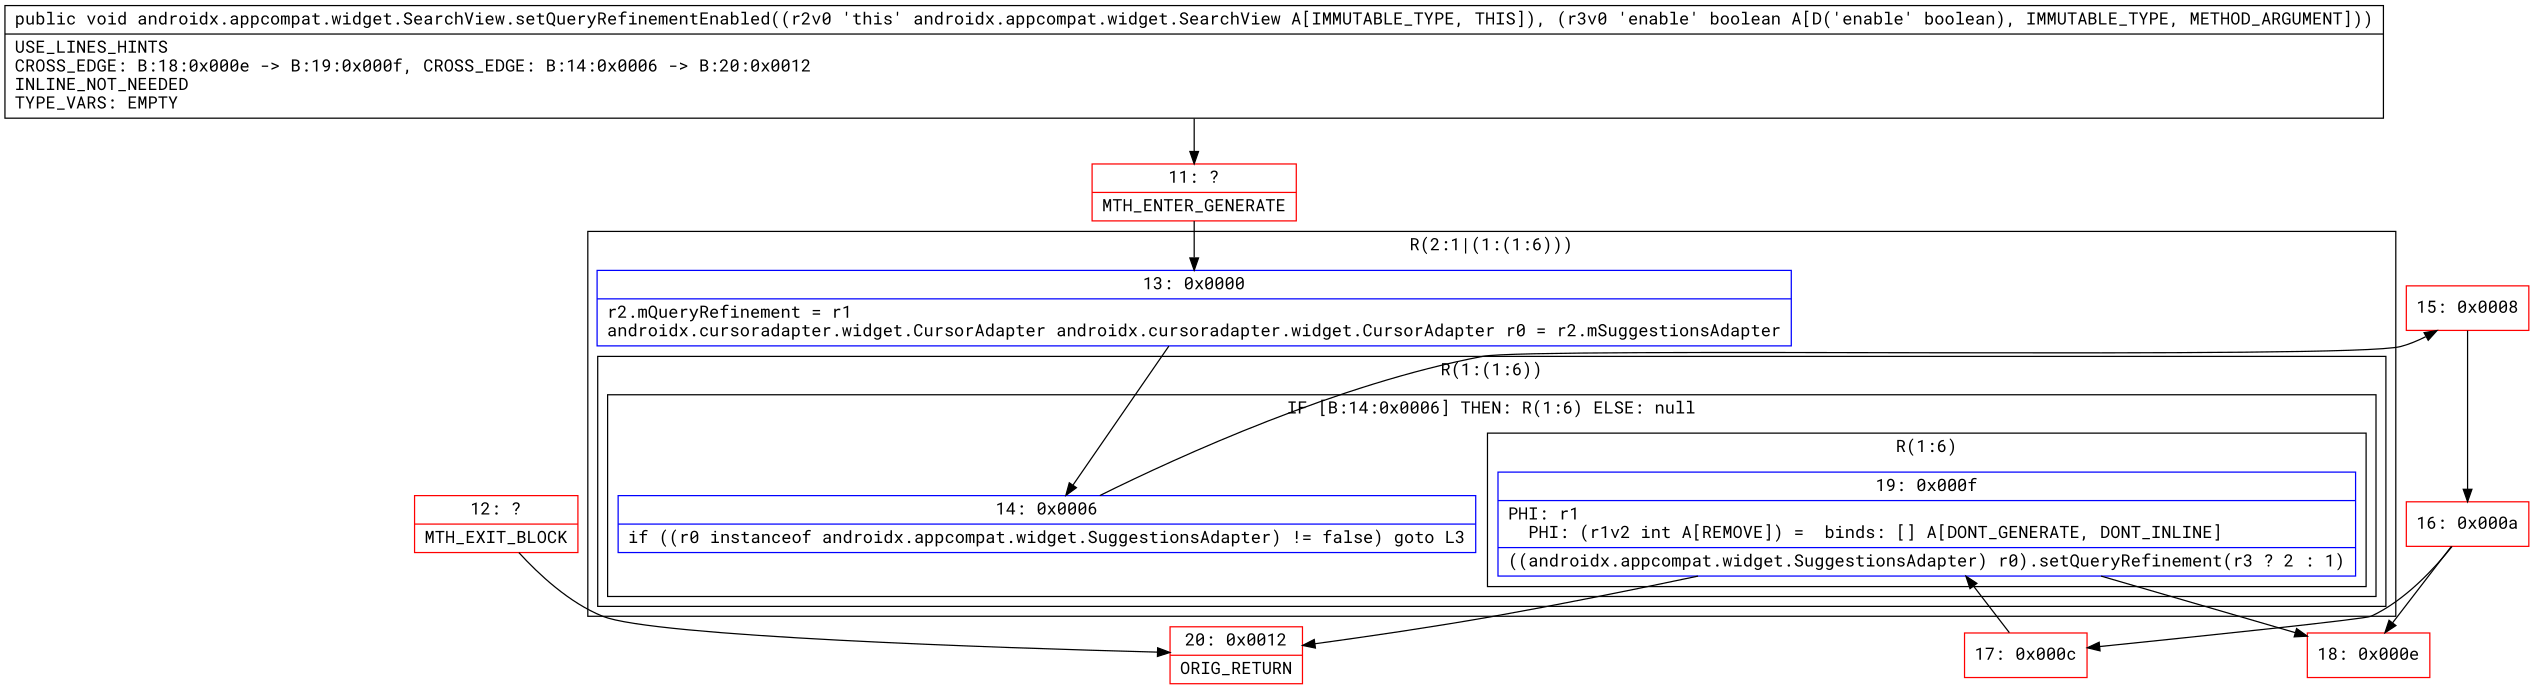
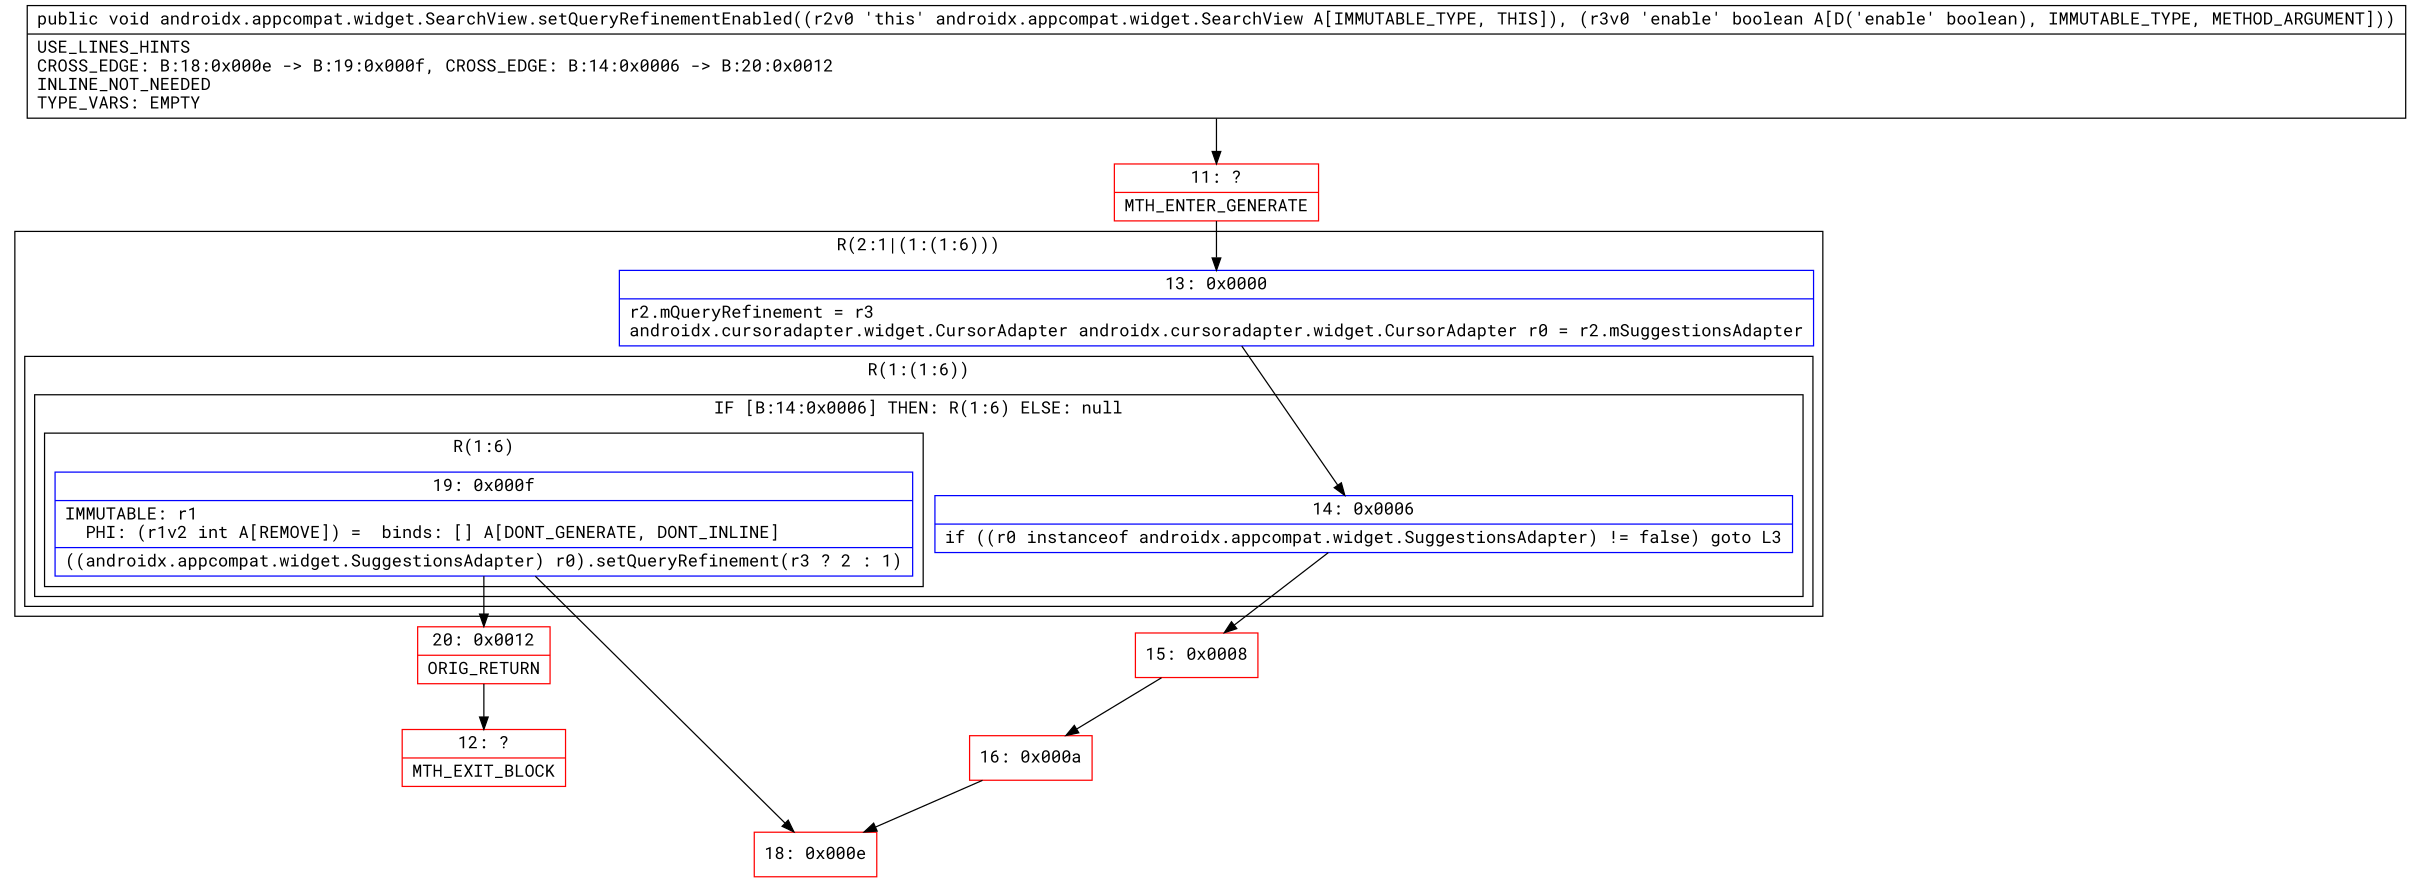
node "13: 0x0000": text "r2.mQueryRefinement = r1" -> "r2.mQueryRefinement = r3"
node "19: 0x000f": text "PHI: r1" -> "IMMUTABLE: r1"
edge "12: ?" -> "20: 0x0012": reversed
node "17: 0x000c": removed
